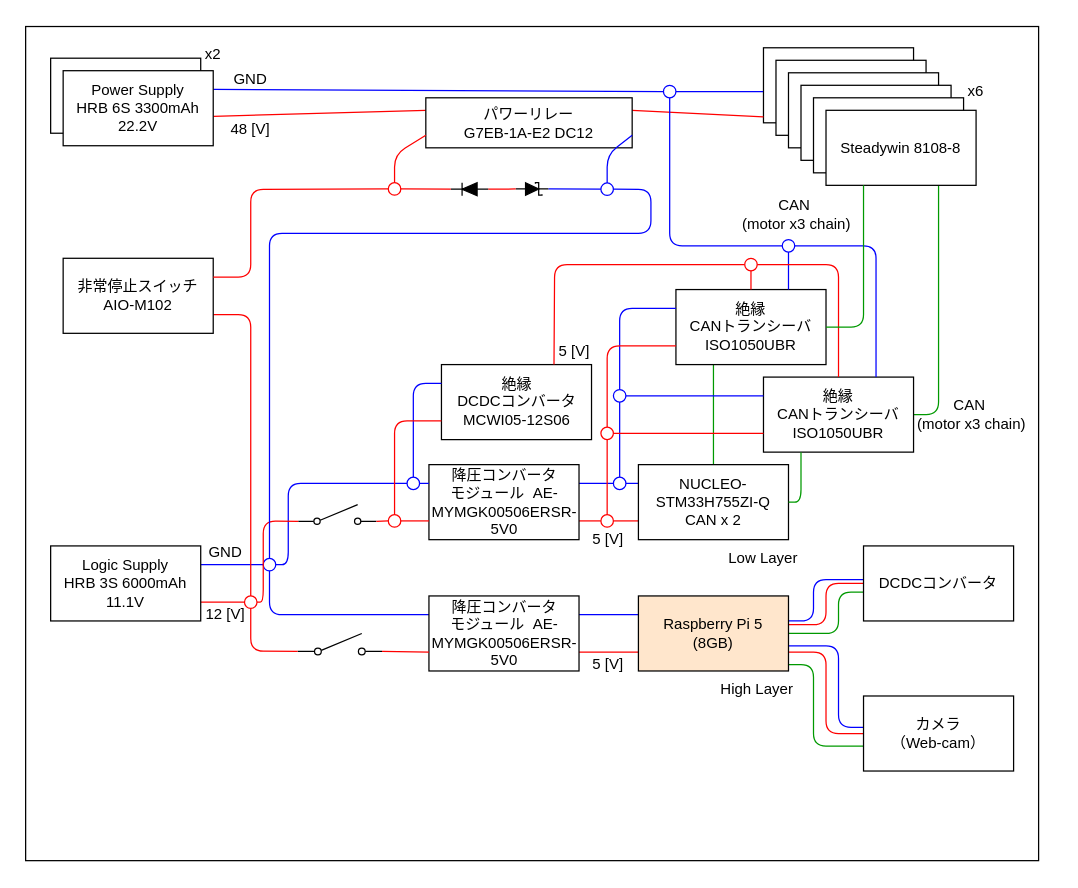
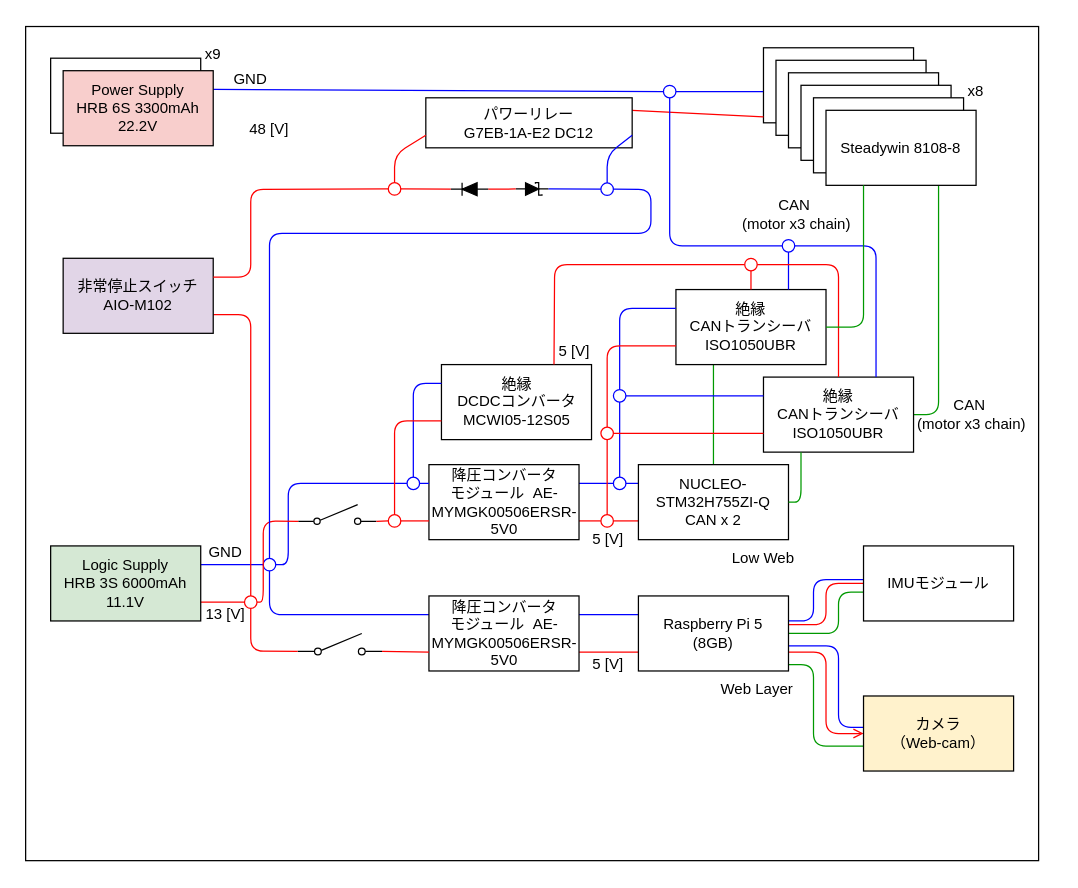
node "x2": label "x2" -> "x9"
node "x6": label "x6" -> "x8"
node "Power Supply HRB 6S 3300mAh 22.2V": fillcolor #ffffff -> #f8cecc
edge "Power Supply HRB 6S 3300mAh 22.2V" -- "パワーリレー G7EB-1A-E2 DC12": removed
node "48 [V]": moved (251, 129) -> (269, 129)
node "非常停止スイッチ AIO-M102": fillcolor #ffffff -> #e1d5e7
node "絶縁 DCDCコンバータ MCWI05-12S06": label "絶縁 DCDCコンバータ MCWI05-12S06" -> "絶縁 DCDCコンバータ MCWI05-12S05"
node "NUCLEO-STM33H755ZI-Q CAN x 2": label "NUCLEO-STM33H755ZI-Q CAN x 2" -> "NUCLEO-STM32H755ZI-Q CAN x 2"
node "Low Layer": label "Low Layer" -> "Low Web"
node "Logic Supply HRB 3S 6000mAh 11.1V": fillcolor #ffffff -> #d5e8d4
node "DCDCコンバータ": label "DCDCコンバータ" -> "IMUモジュール"
node "12 [V]": label "12 [V]" -> "13 [V]"
node "Raspberry Pi 5 (8GB)": fillcolor #ffe6cc -> #ffffff
node "High Layer": label "High Layer" -> "Web Layer"
edge "Raspberry Pi 5 (8GB)" -- "カメラ （Web-cam）": arrowhead none -> open
node "カメラ （Web-cam）": fillcolor #ffffff -> #fff2cc
